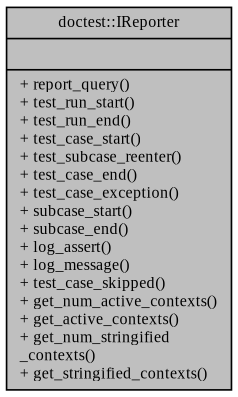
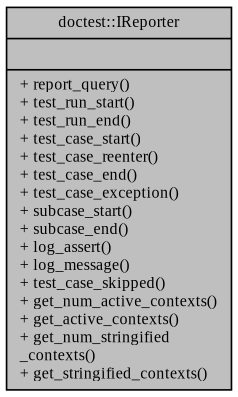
node "doctest::IReporter": text "+ test_subcase_reenter()" -> "+ test_case_reenter()"
